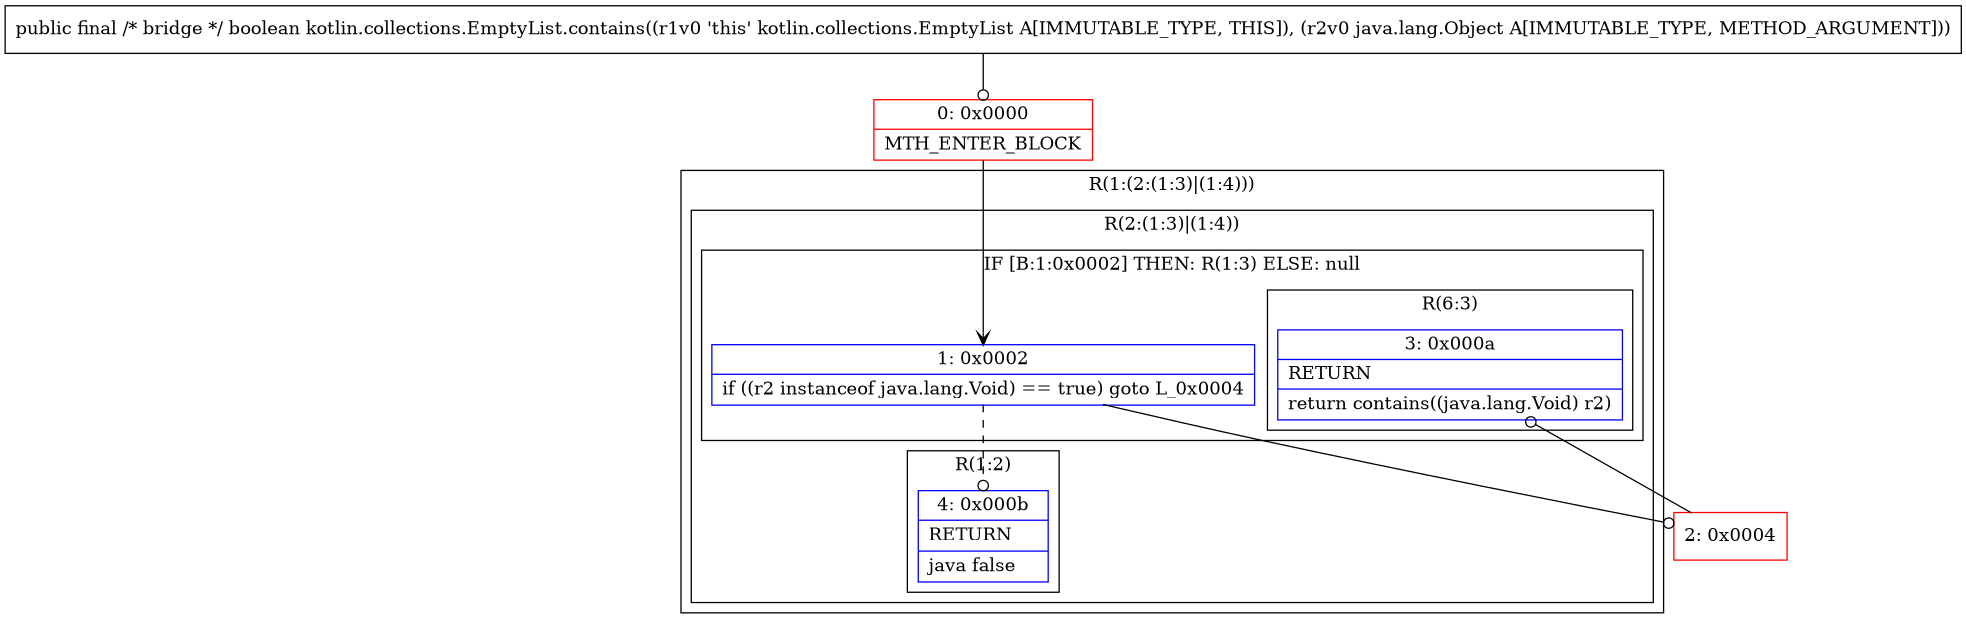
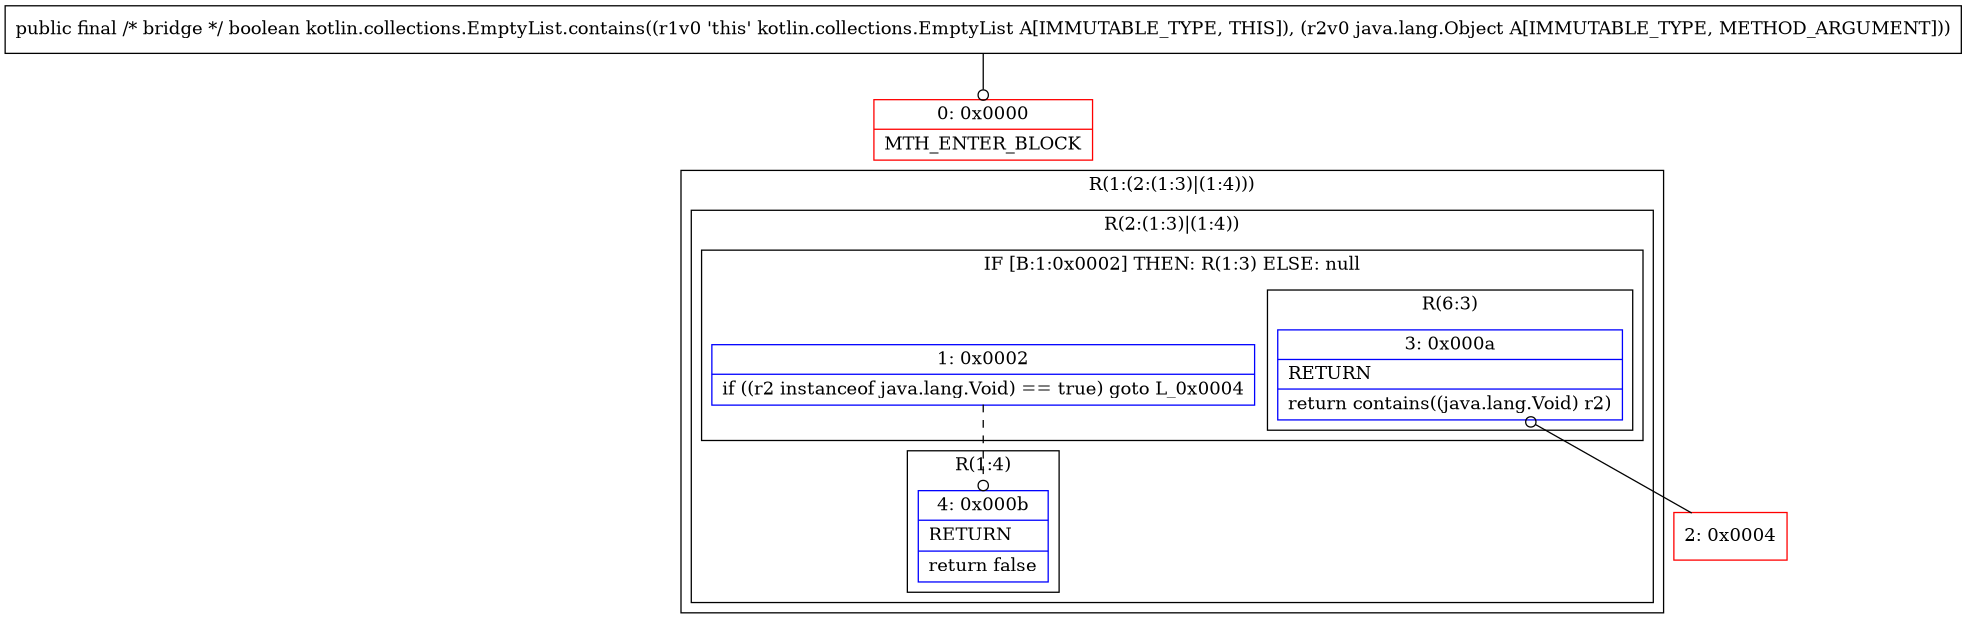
edge "0: 0x0000" -> "1: 0x0002": removed
cluster "R(1:2)": label "R(1:2)" -> "R(1:4)"
edge "1: 0x0002" -> "2: 0x0004": removed
node "4: 0x000b": text "java false" -> "return false"
